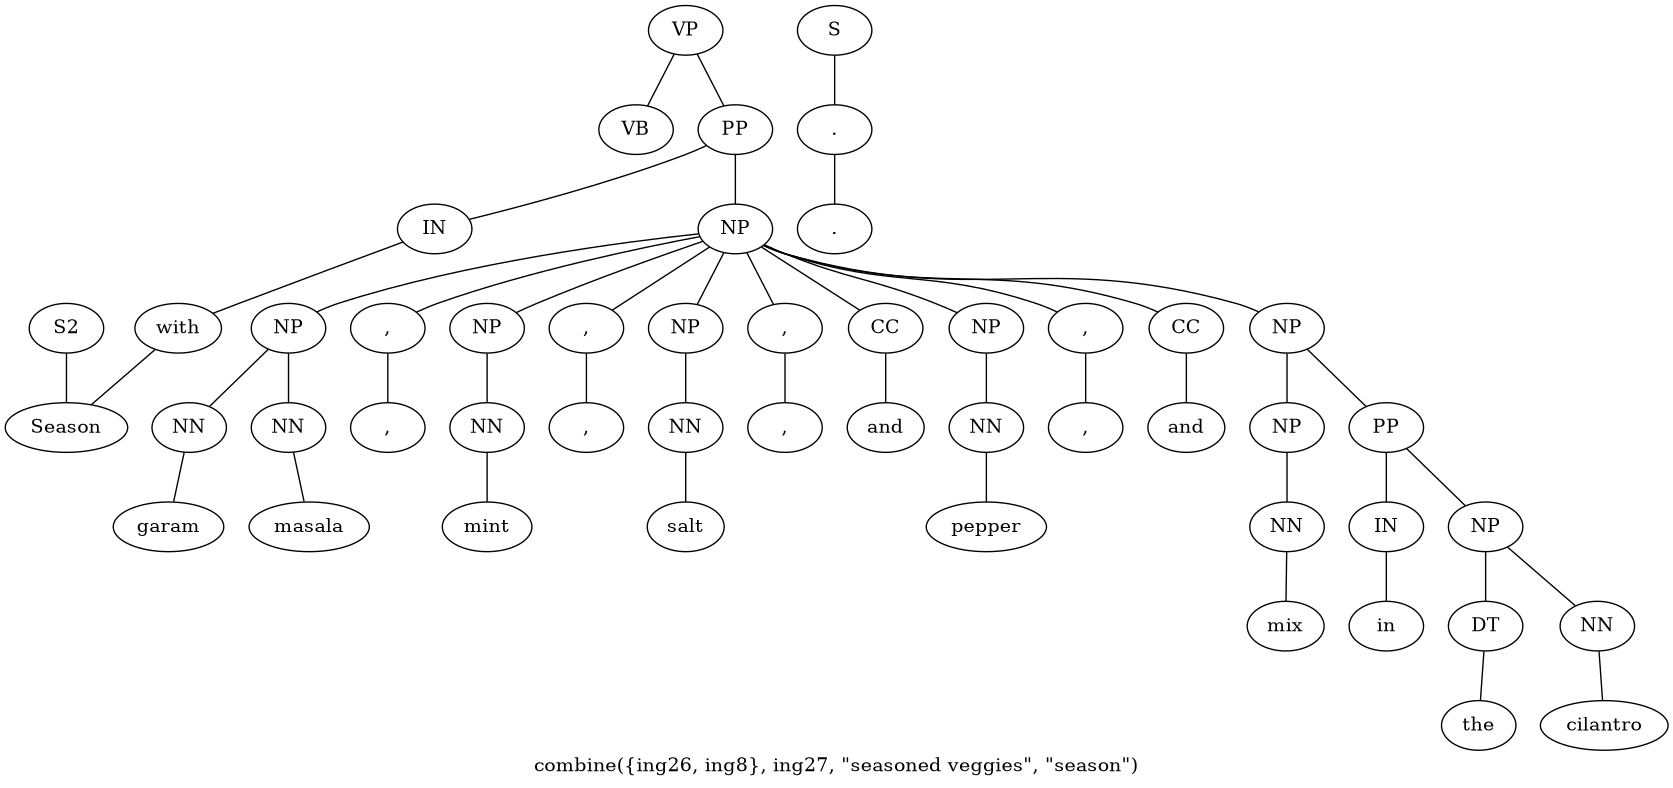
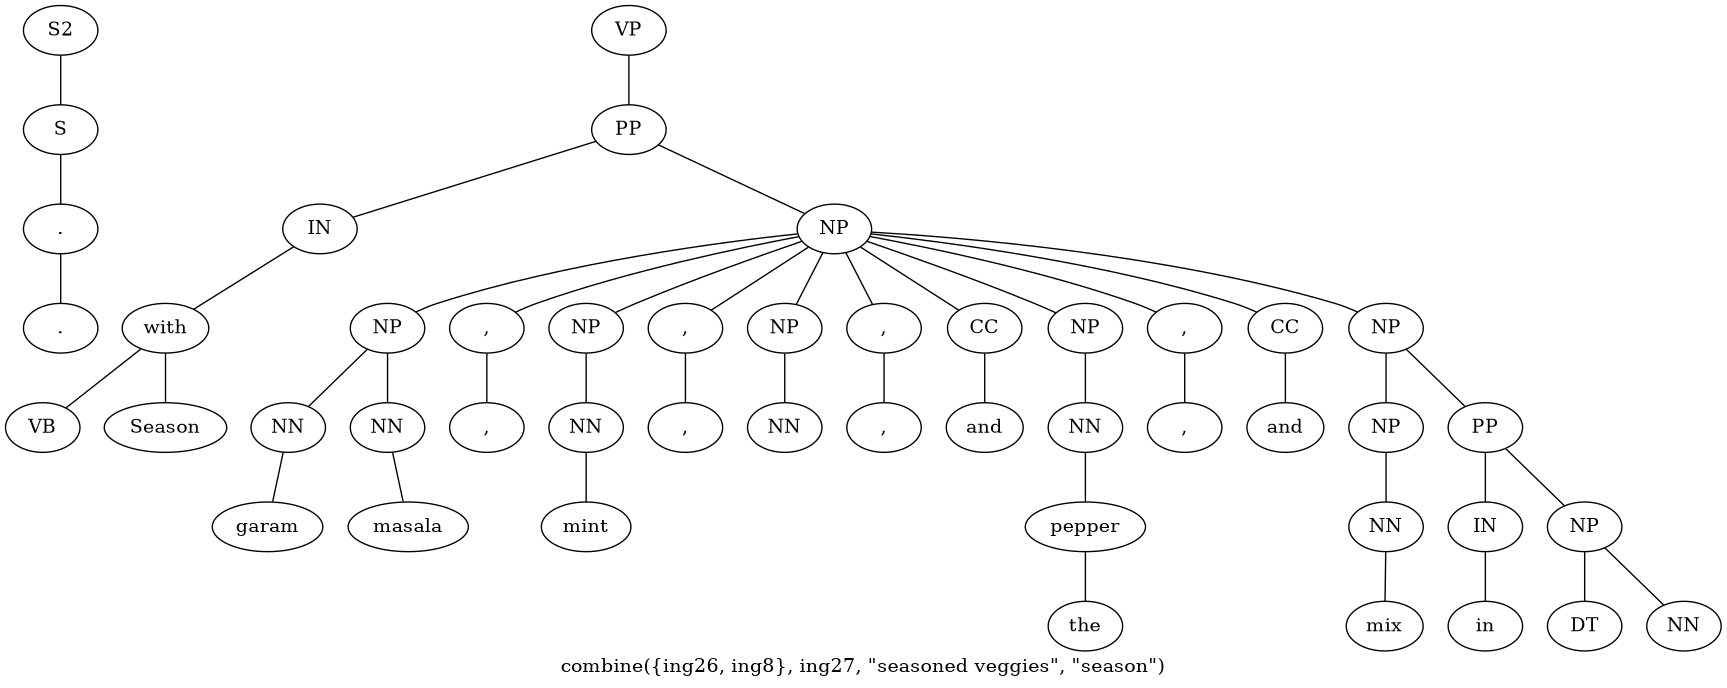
edge "VP" -- "VB": now "with" -- "VB"
edge "S2" -- "Season": now "S2" -- "S"
node "salt": removed
edge "DT" -- "the": now "pepper" -- "the"
node "cilantro": removed
